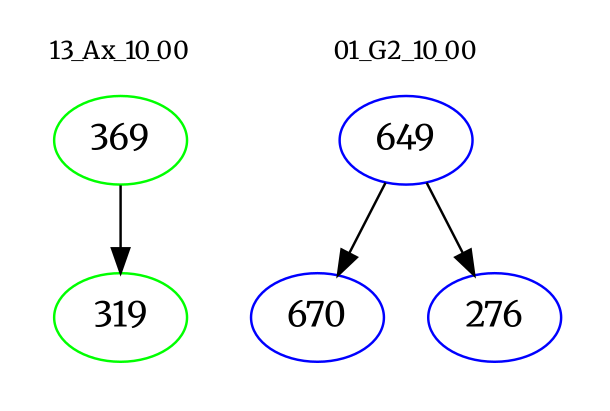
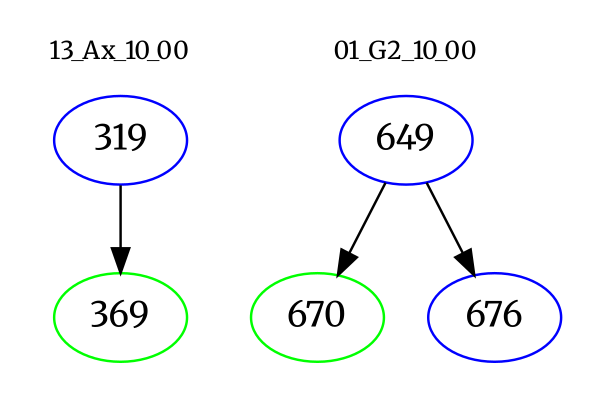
edge "369" -> "319": reversed
node "319": color green -> blue
node "670": color blue -> green
node "276": label "276" -> "676"
